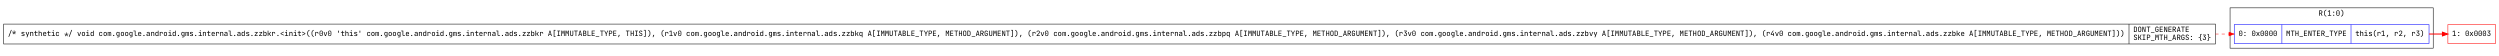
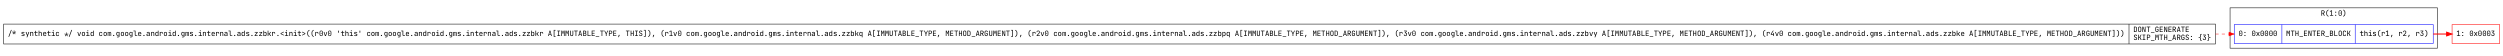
node "0: 0x0000": text "MTH_ENTER_TYPE" -> "MTH_ENTER_BLOCK"
